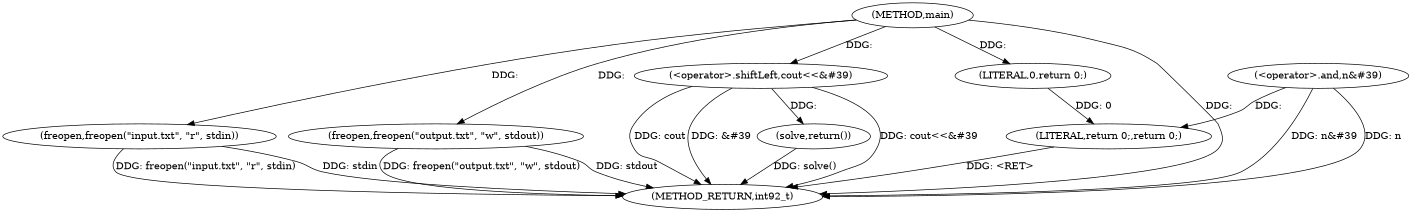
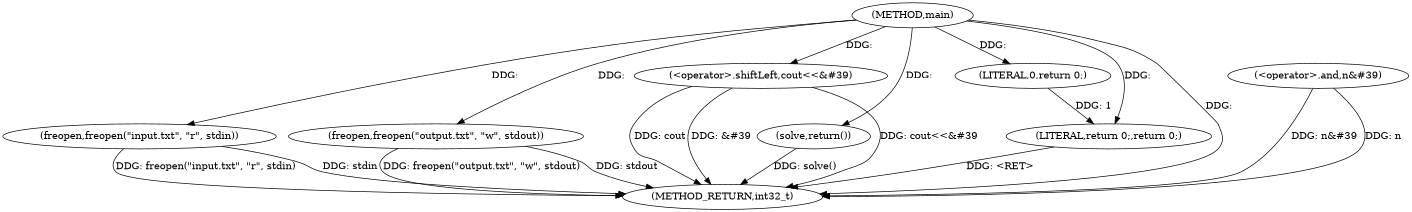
edge "(<operator>.shiftLeft,cout<<&#39)" -> "(solve,return())": now "(METHOD,main)" -> "(solve,return())"
edge "(LITERAL,0,return 0;)" -> "(LITERAL,return 0;,return 0;)": label "DDG: 0" -> "DDG: 1"
edge "(<operator>.and,n&#39)" -> "(LITERAL,return 0;,return 0;)": now "(METHOD,main)" -> "(LITERAL,return 0;,return 0;)"
node "(METHOD_RETURN,int92_t)": label "(METHOD_RETURN,int92_t)" -> "(METHOD_RETURN,int32_t)"
